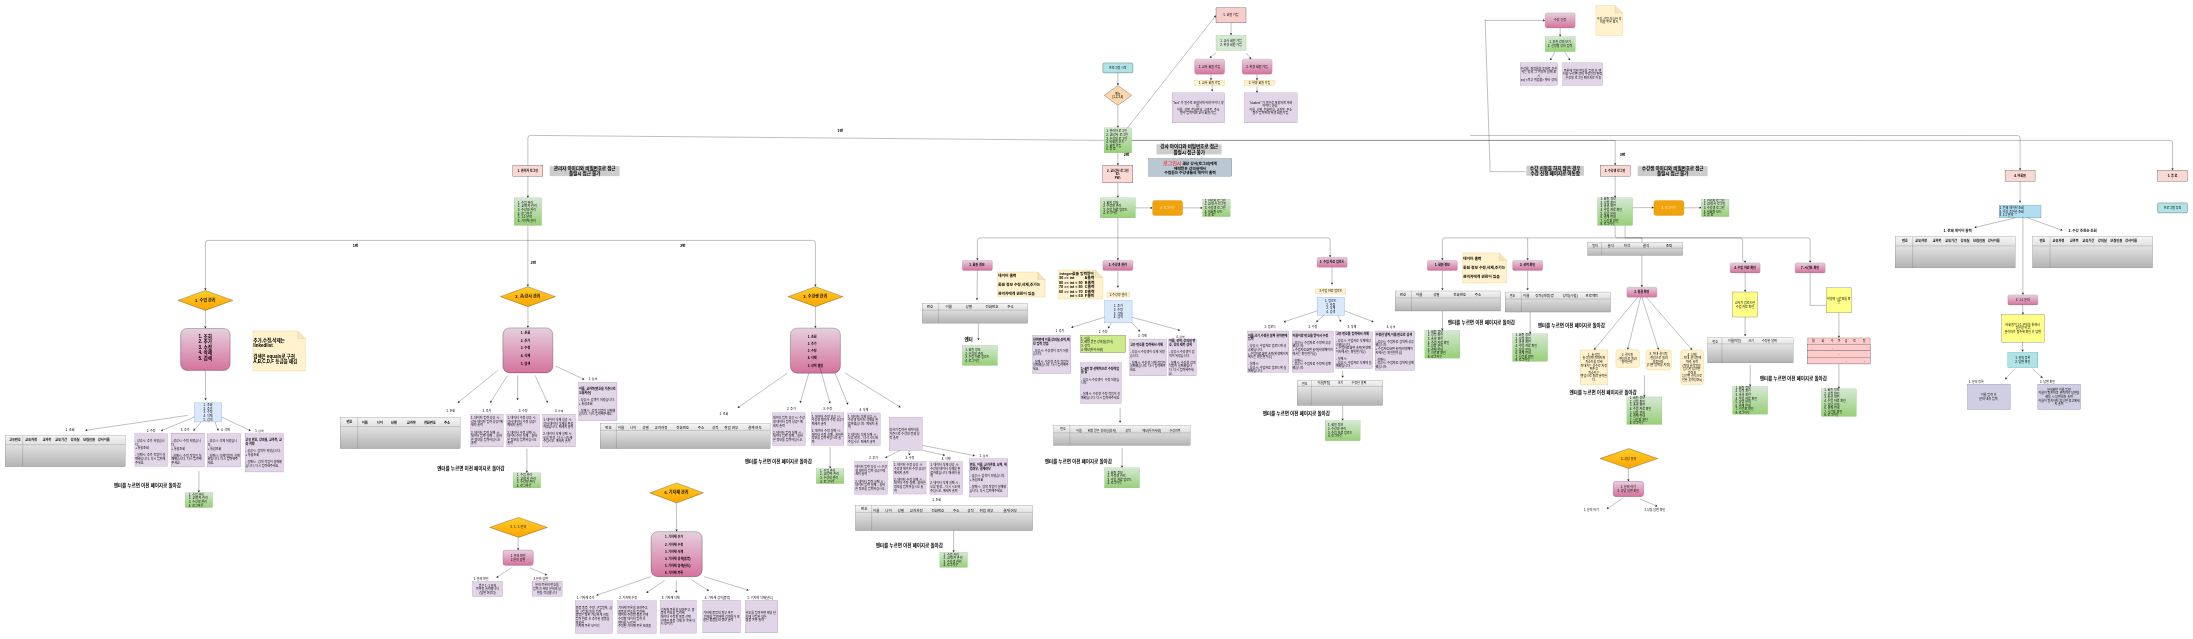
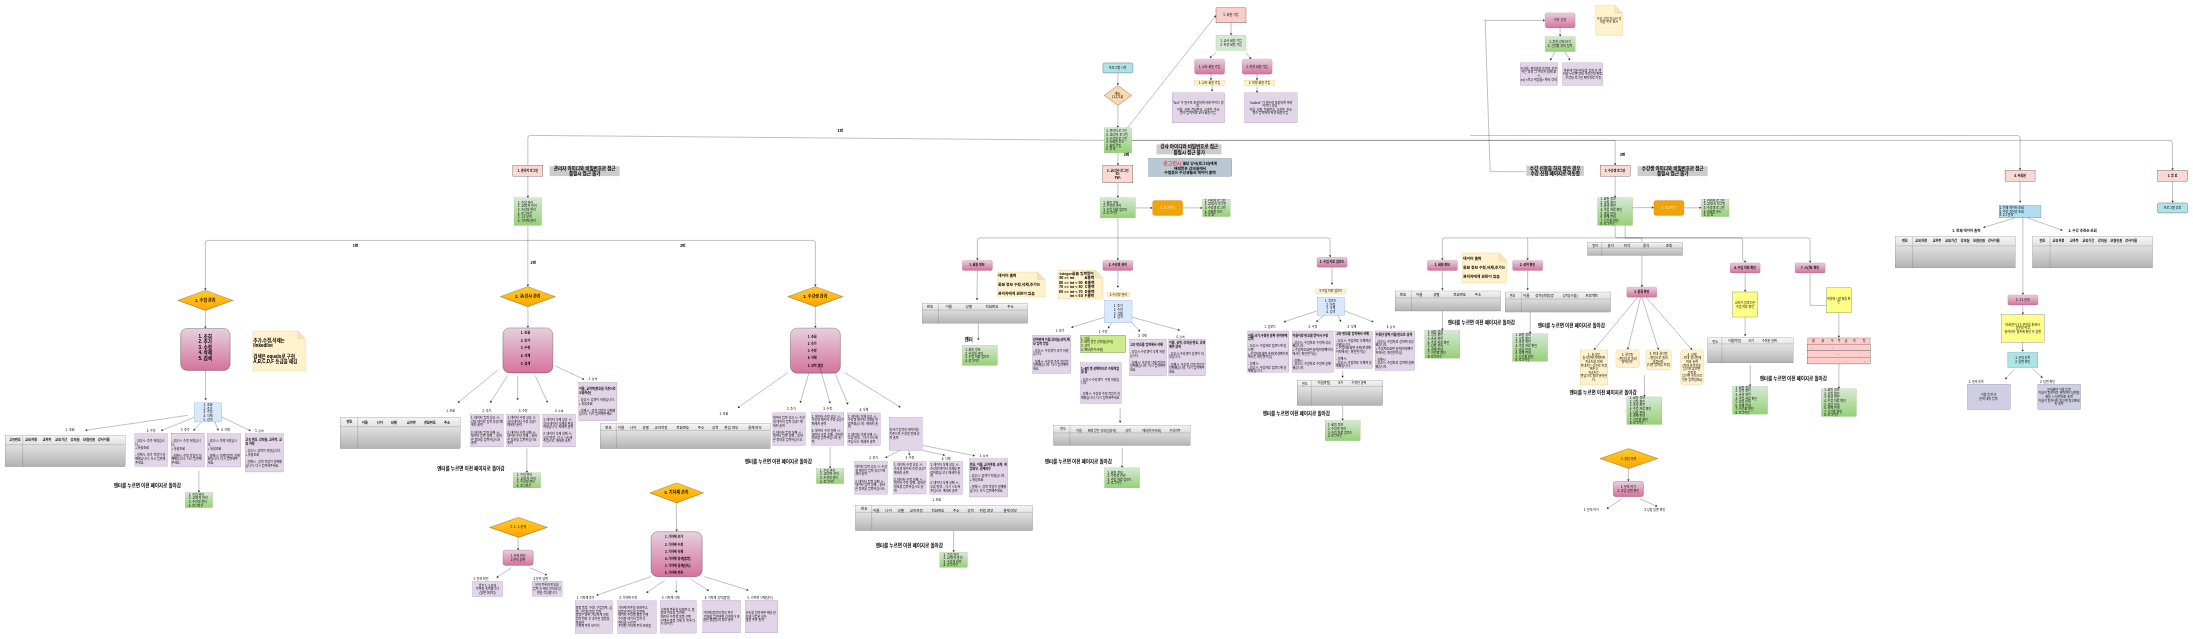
edge "5. 종 료" -> "프로그램 종료": added
node "1. 전체 데이터 출력": moved (1958, 230) -> (1966, 230)
node "이름,크기,수정한 날짜 한꺼번에 입력 - 성공시: 수업자료 업로드에 성공했습니다. + 수업자료화면 출력(학생페이지에서는 확인만가능) - 실패시: - 성공시: 수업자료 업로드에 실패했습니다.": label "이름,크기,수정한 날짜 한꺼번에 입력 - 성공시: 수업자료 업로드에 성공했습니다. + 수업자료화면 출력(학생페이지에서는 확인만가능) - 실패시: - 성공시: 수업자료 업로드에 실패했습니다." -> "이름,크기,수정한 날짜 한꺼번에 입력 - 성공시: 수업자료 업로드에 않으면. + 수업자료화면 출력(학생페이지에서는 확인만가능) - 실패시: - 성공시: 수업자료 업로드에 실패했습니다."
node "이름, 성적, 강의실 번호, 강의 제목 검색 - 성공시:수강생이 검색이 되었습니다. - 실패시: 수강생 검색 작업이 실패했습니다. 다시 입력해주세요.": size 28x37 -> 37x37
